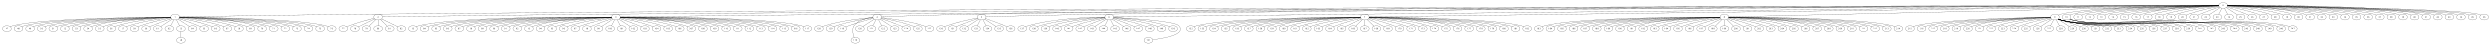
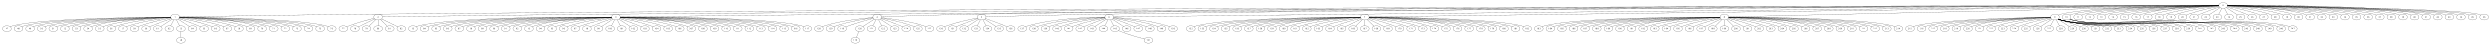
edge "4" -- "119": now "120" -- "119"
edge "6" -- "151": now "145" -- "151"
